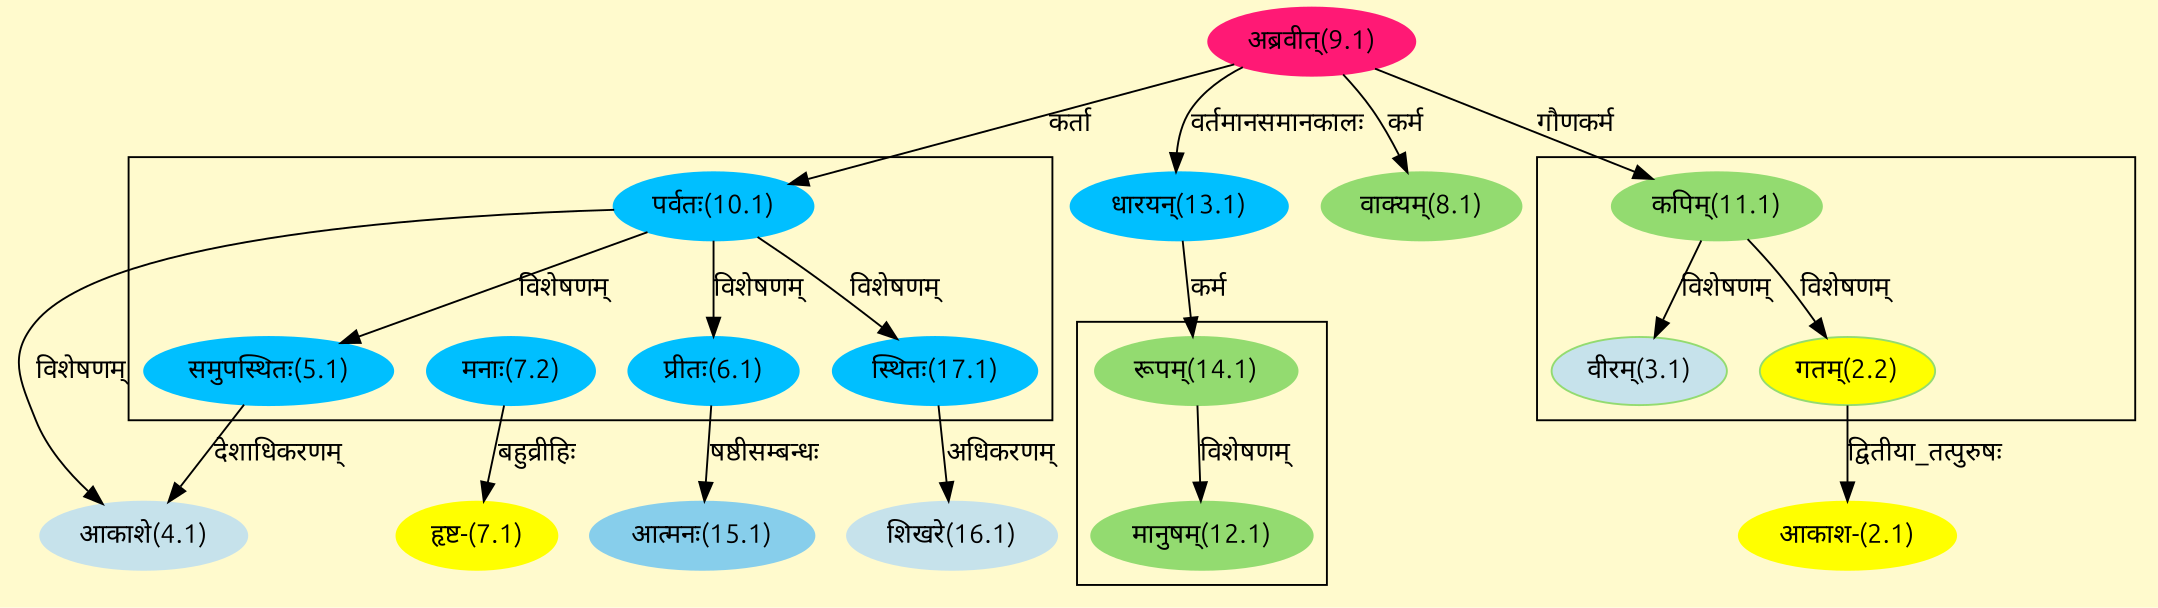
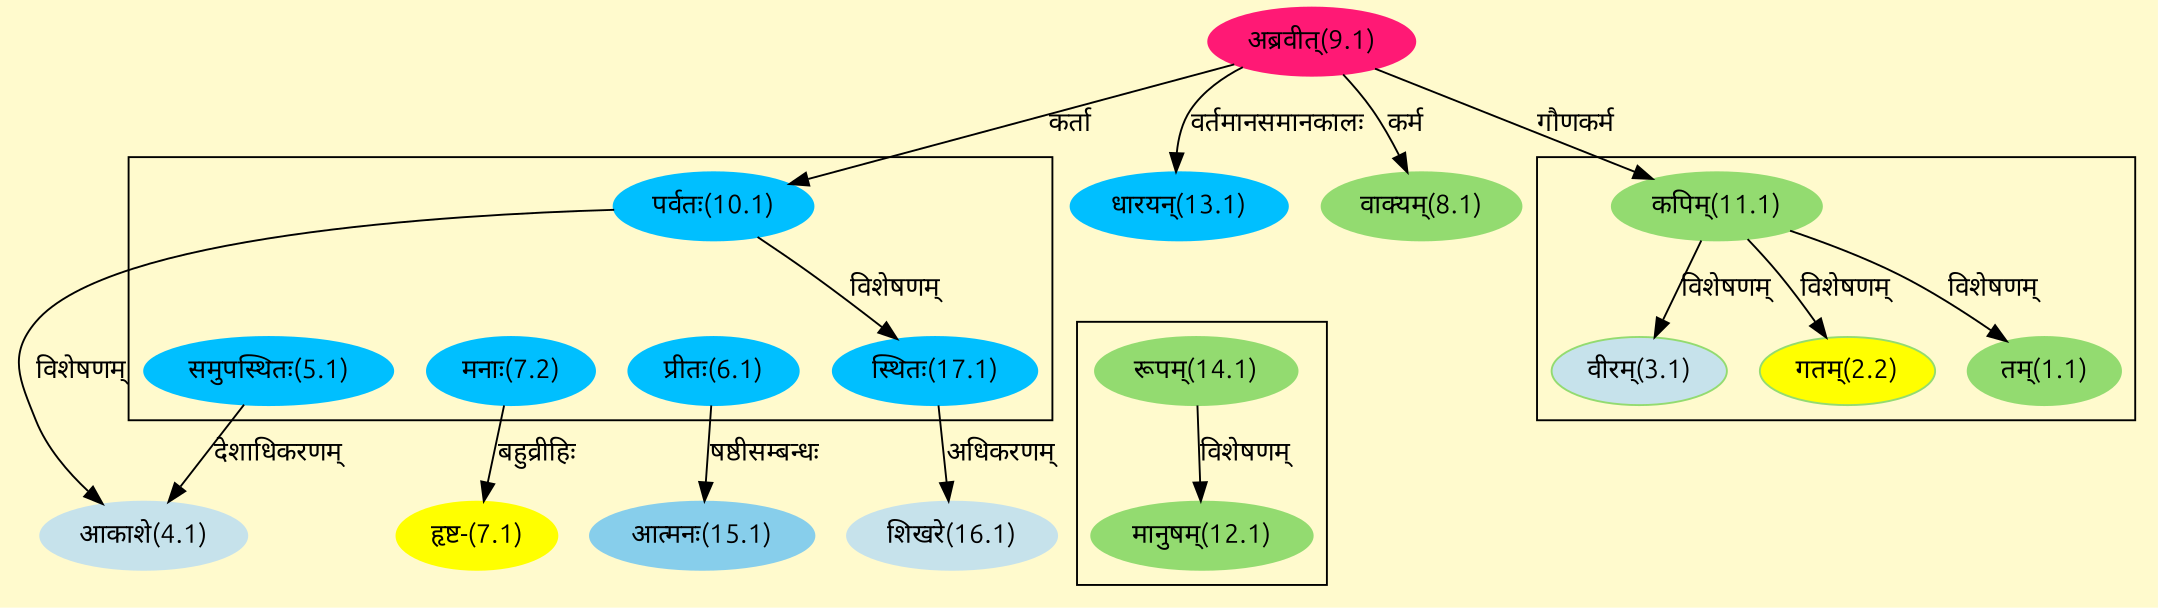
edge "पर्वतः(10.1)" -> "प्रीतः(6.1)": removed, label "विशेषणम्"
edge "धारयन्(13.1)" -> "रूपम्(14.1)": removed, label "कर्म"
edge "पर्वतः(10.1)" -> "समुपस्थितः(5.1)": removed, label "विशेषणम्"
node "तम्(1.1)": added
node "आकाश-(2.1)": removed
